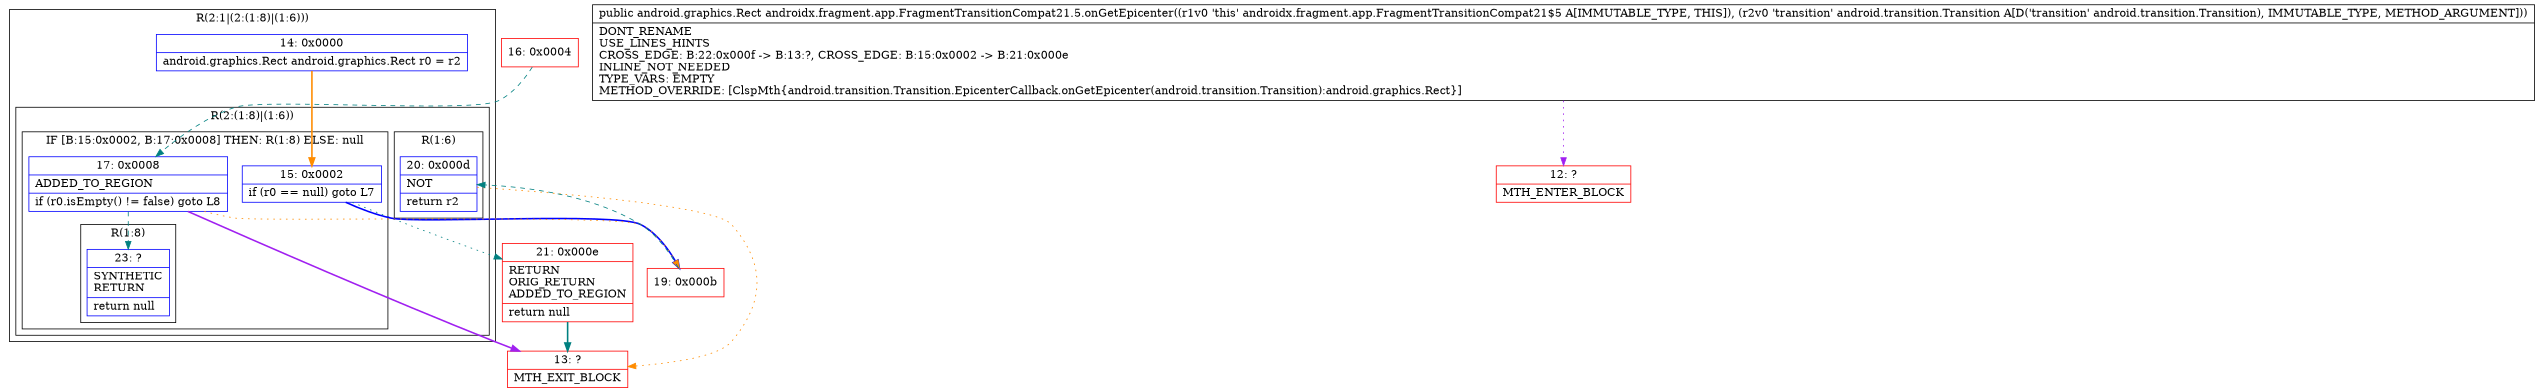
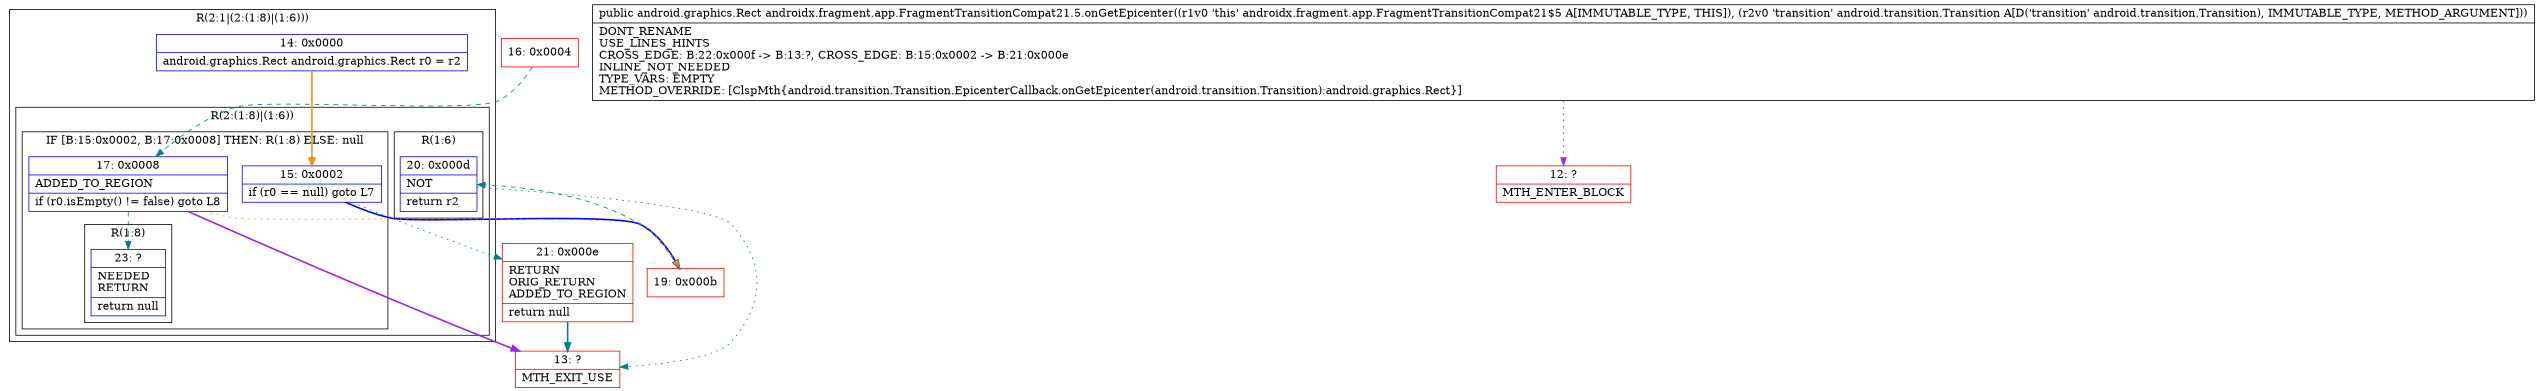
edge "20: 0x000d" -> "13: ?": color darkorange -> teal
node "23: ?": text "SYNTHETIC" -> "NEEDED"
node "13: ?": text "MTH_EXIT_BLOCK" -> "MTH_EXIT_USE"
